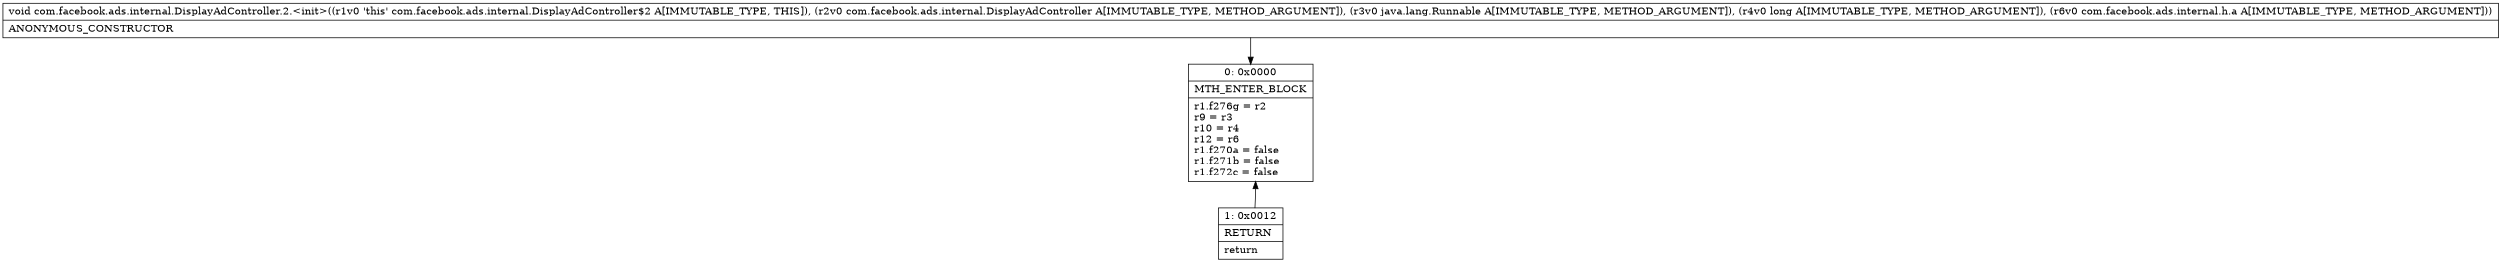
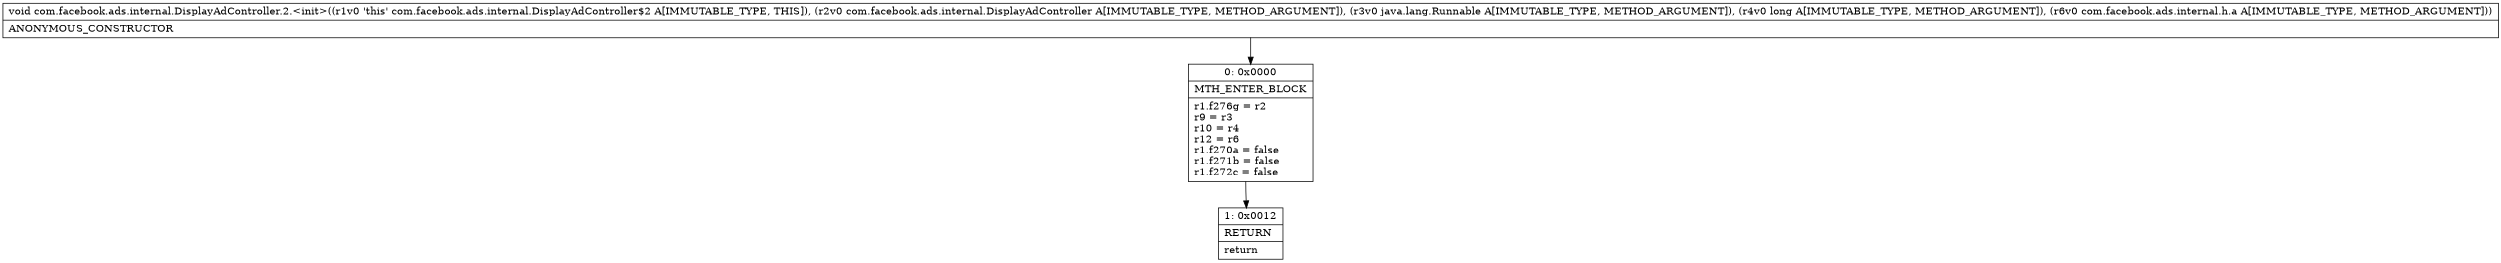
edge "1: 0x0012" -> "0: 0x0000": reversed
